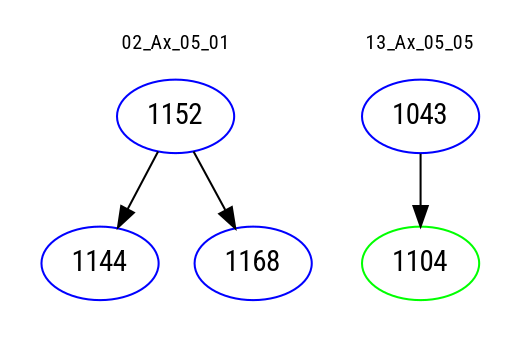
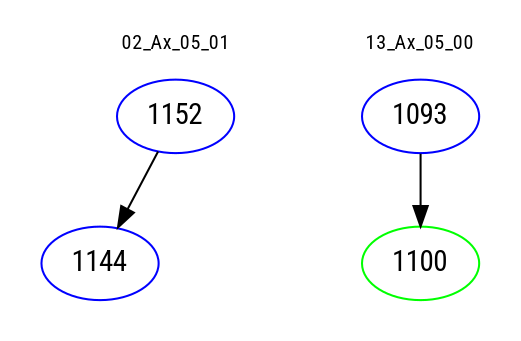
cluster "13_Ax_05_05": label "13_Ax_05_05" -> "13_Ax_05_00"
node "1043": label "1043" -> "1093"
node "1168": removed
node "1104": label "1104" -> "1100"
